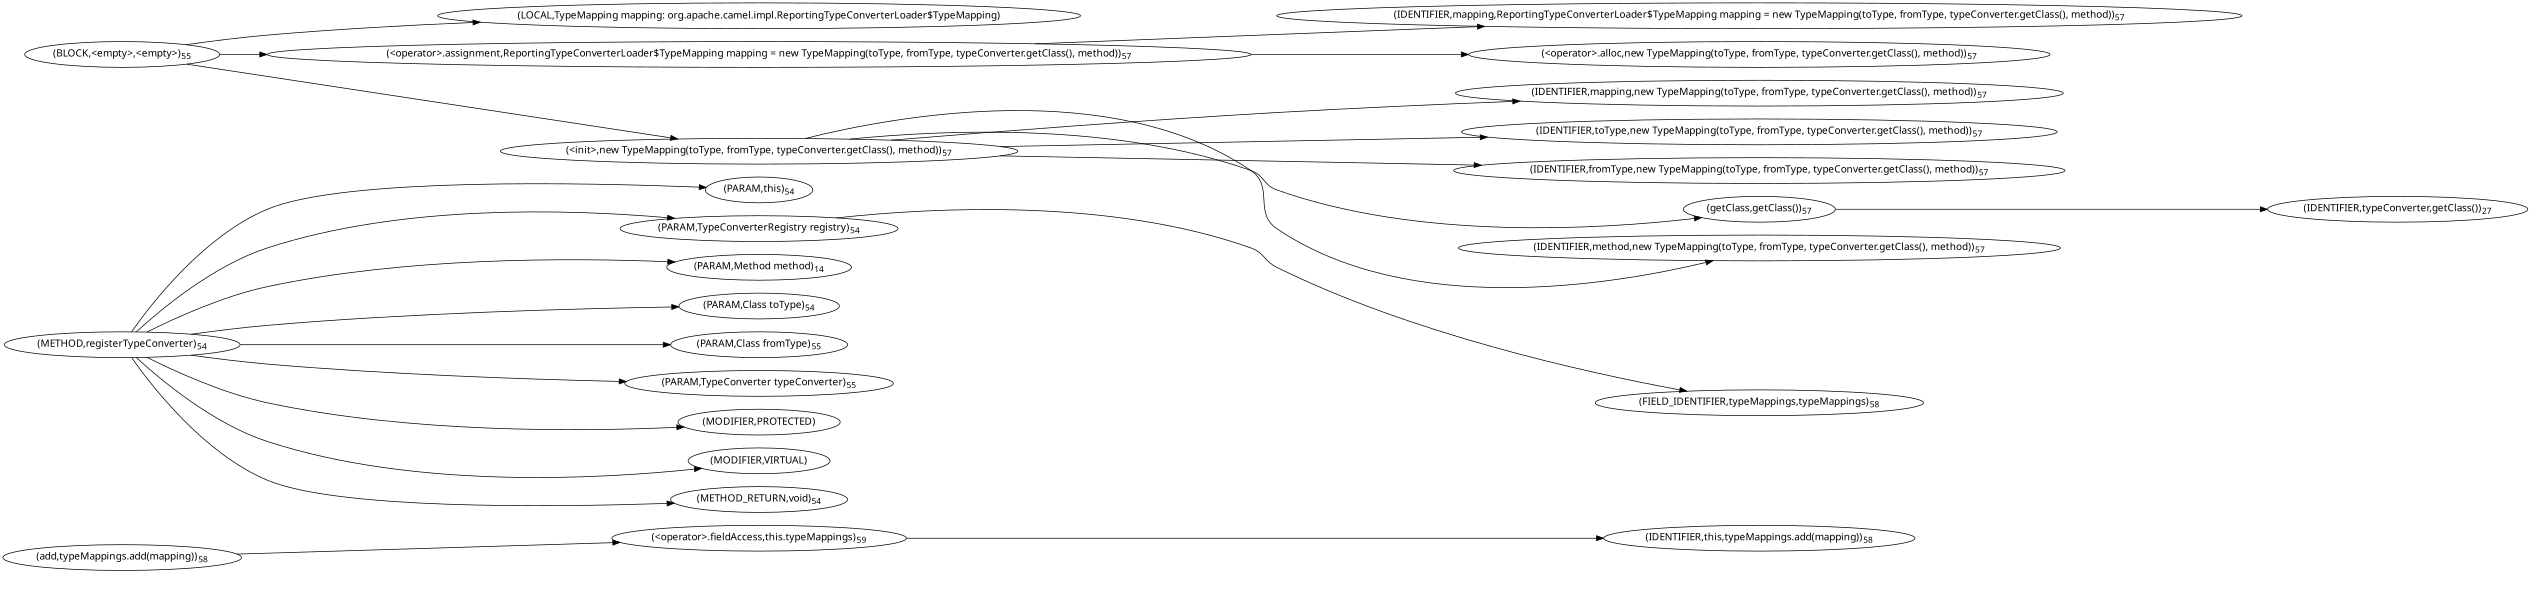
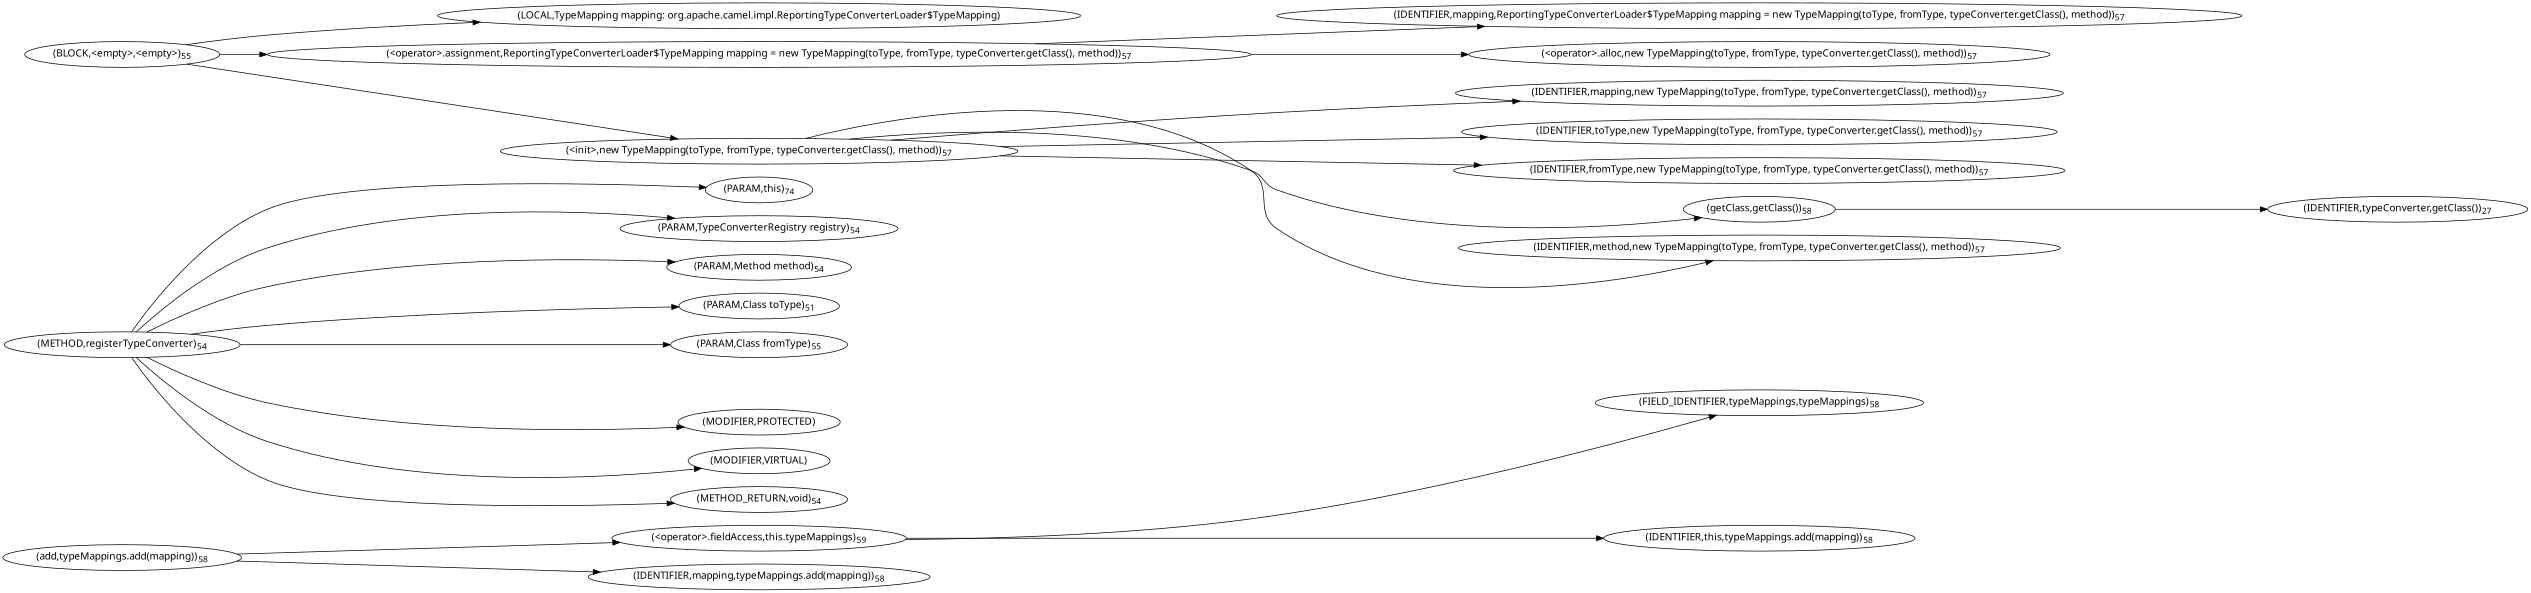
node "(PARAM,this)": text "54" -> "74"
node "(getClass,getClass())": text "57" -> "58"
edge "(PARAM,TypeConverterRegistry registry)" -> "(FIELD_IDENTIFIER,typeMappings,typeMappings)": now "(<operator>.fieldAccess,this.typeMappings)" -> "(FIELD_IDENTIFIER,typeMappings,typeMappings)"
node "(PARAM,Method method)": text "14" -> "54"
node "(PARAM,Class toType)": text "54" -> "51"
node "(PARAM,TypeConverter typeConverter)": removed
node "(IDENTIFIER,mapping,typeMappings.add(mapping))": added
